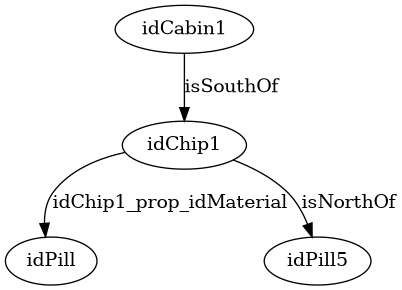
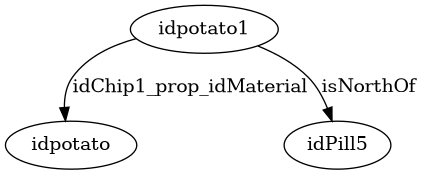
node "idCabin1": removed
node "idChip1": label "idChip1" -> "idpotato1"
node "idPill": label "idPill" -> "idpotato"
